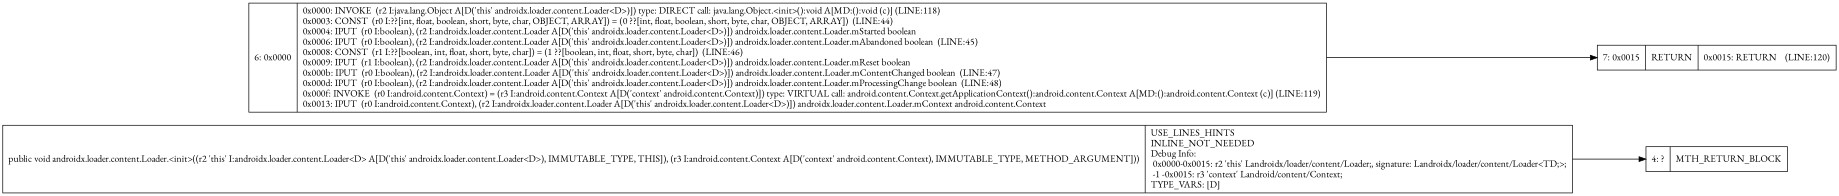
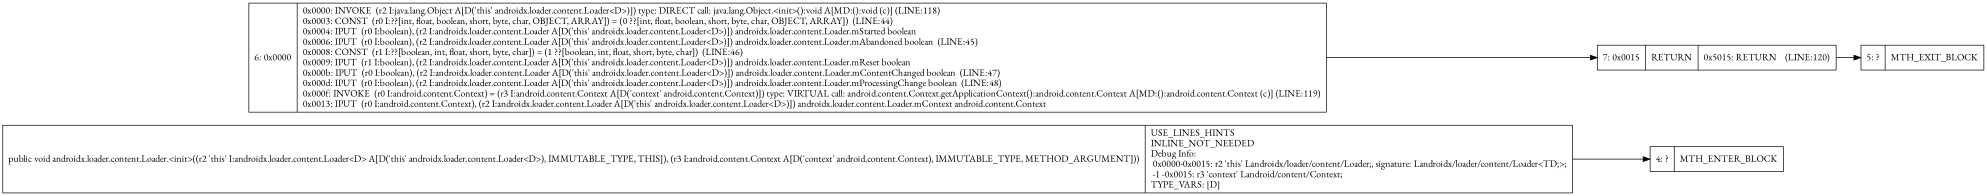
node "7: 0x0015": text "0x0015: RETURN    (LINE:120)" -> "0x5015: RETURN    (LINE:120)"
node "5: ?": added
node "4: ?": text "MTH_RETURN_BLOCK" -> "MTH_ENTER_BLOCK"
